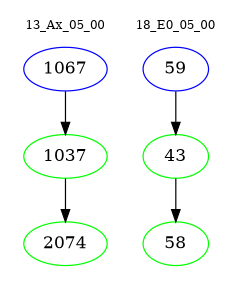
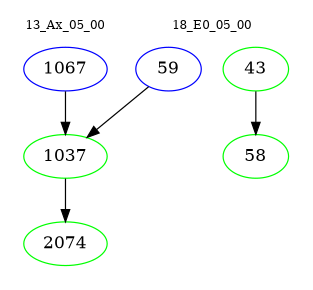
edge "59" -> "43": now "59" -> "1037"
